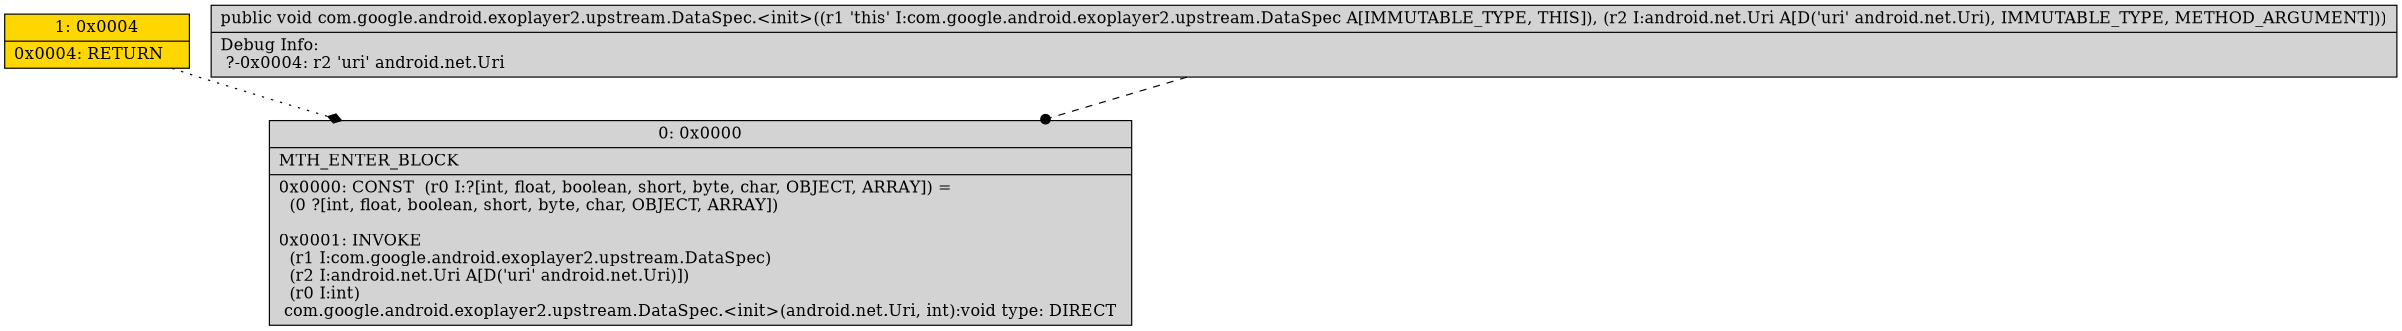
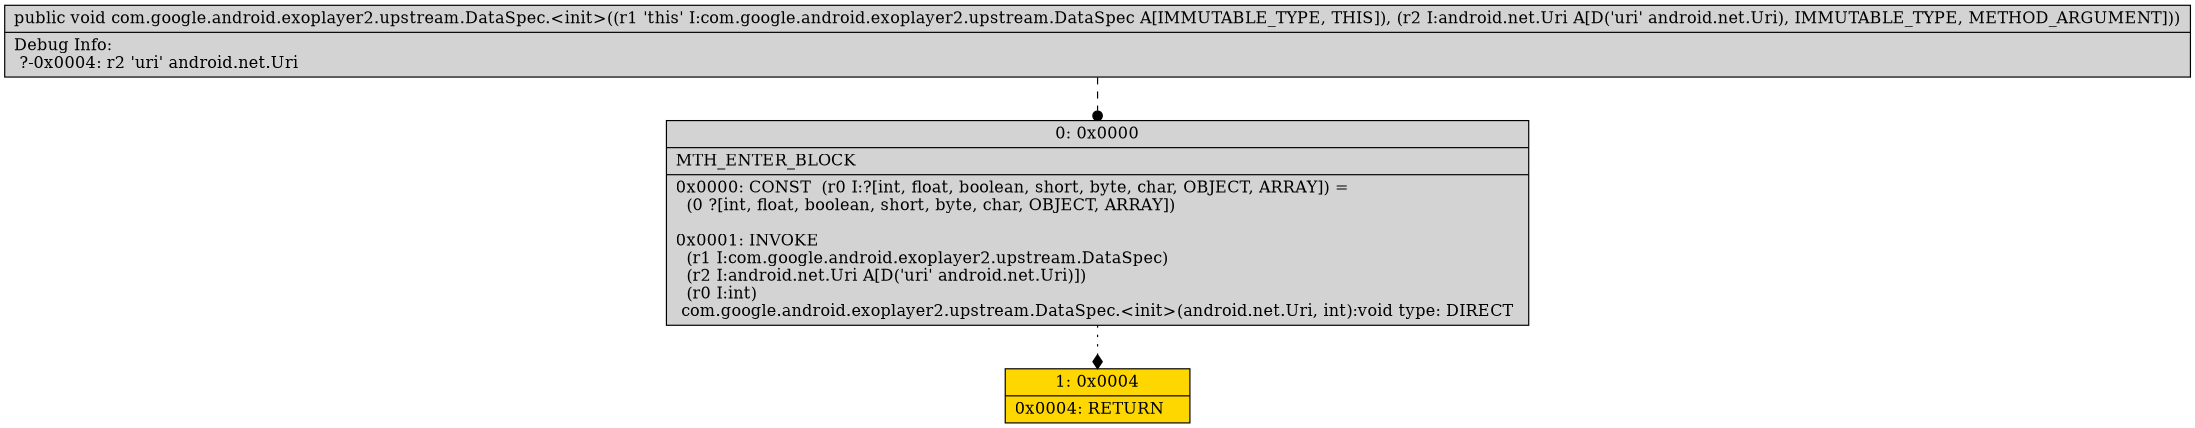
edge "1: 0x0004" -> "0: 0x0000": reversed
